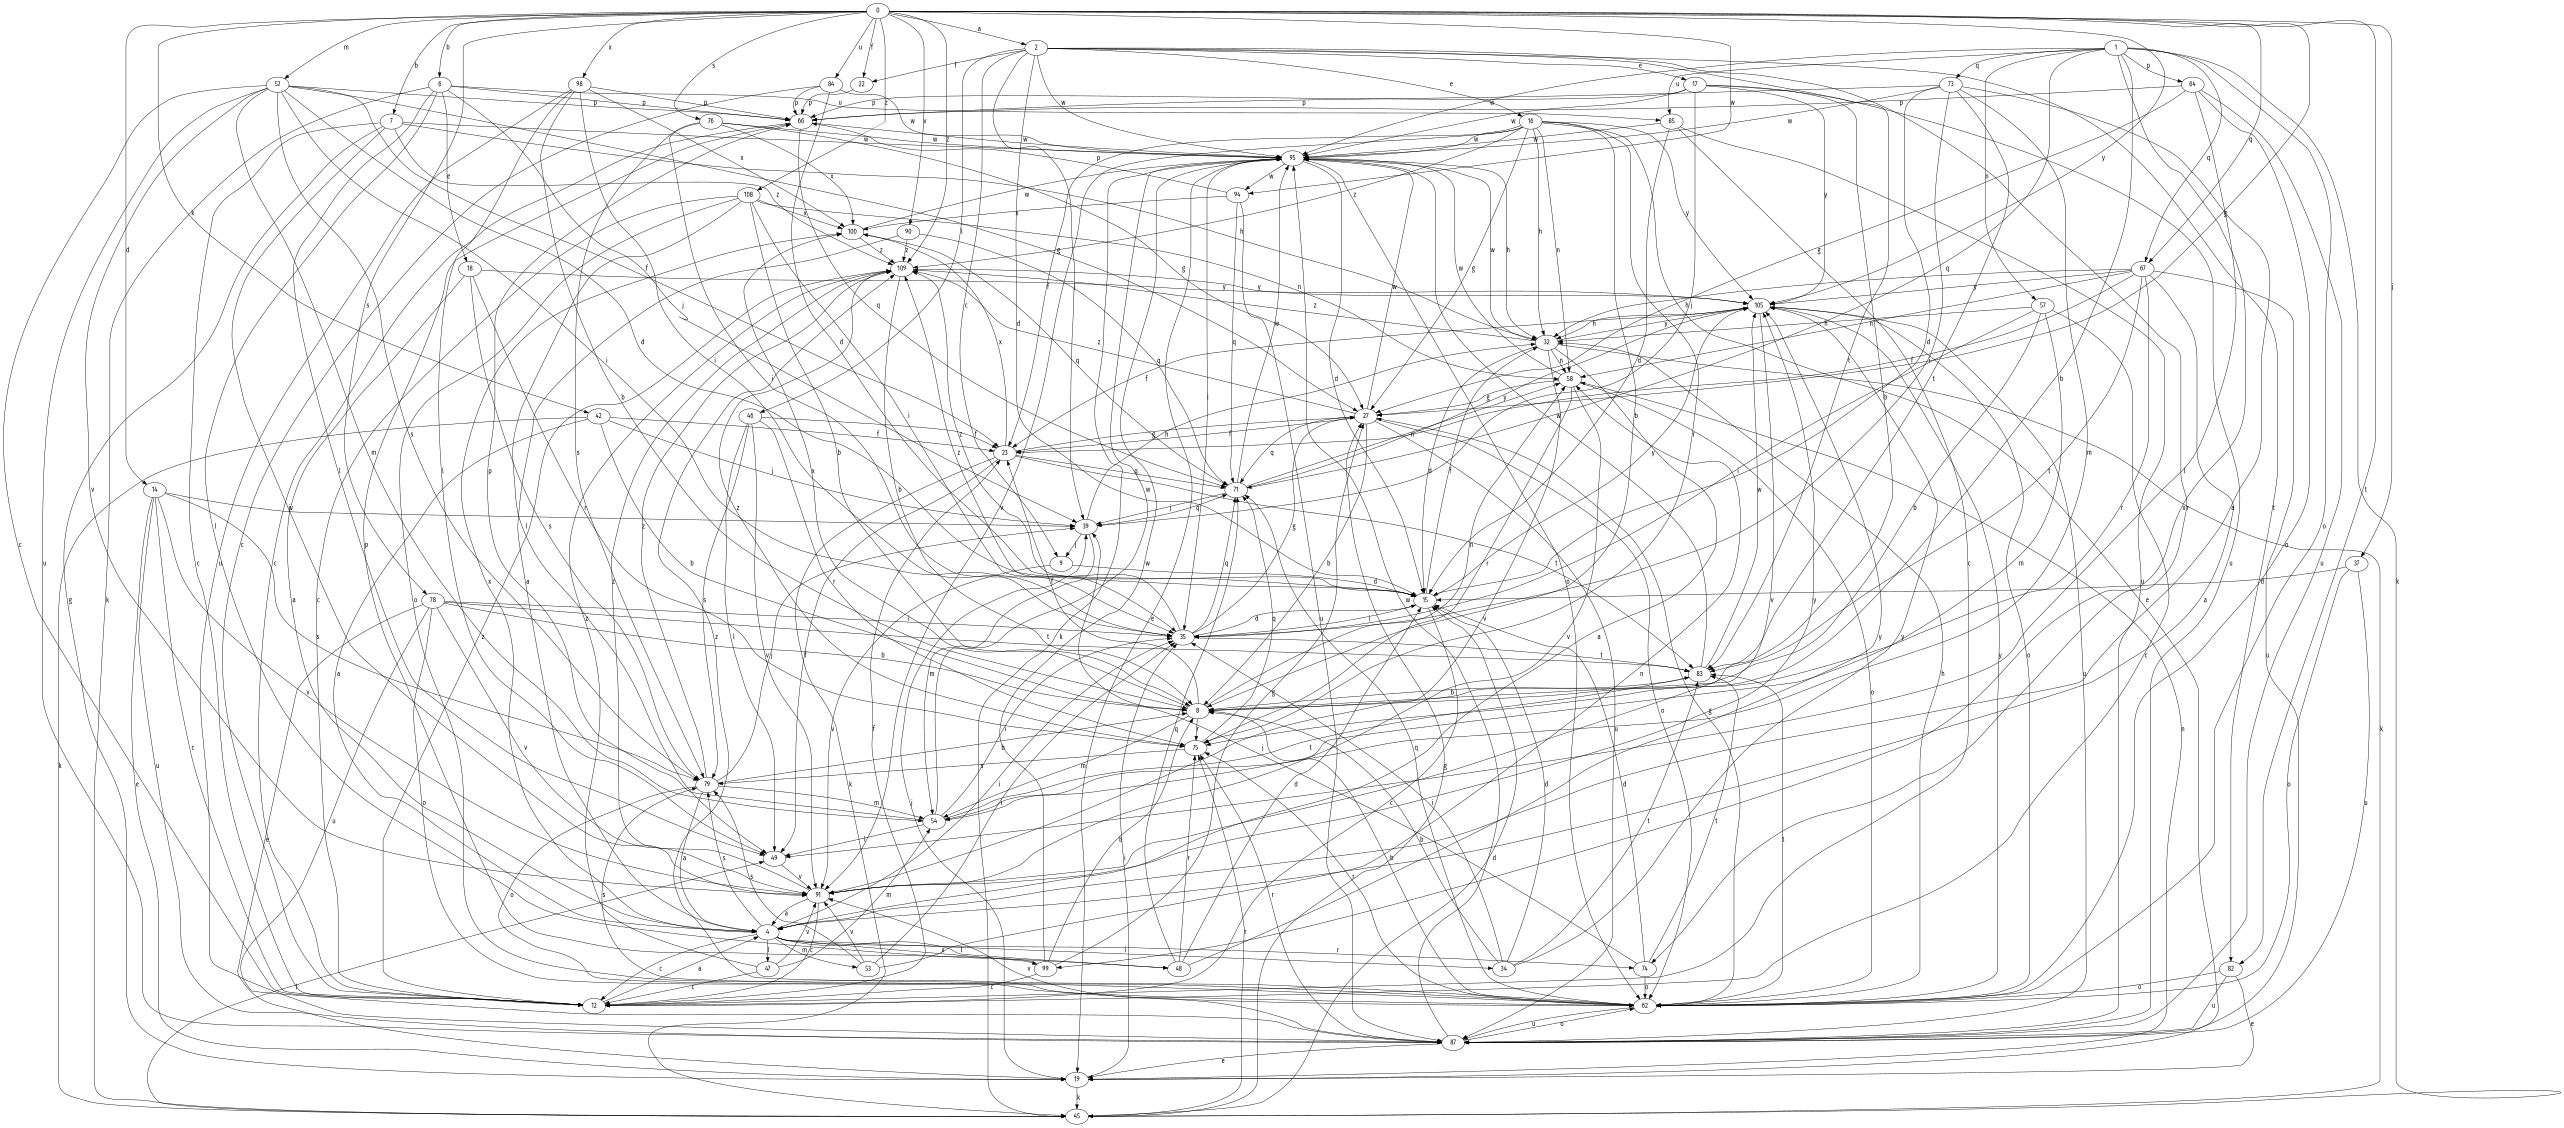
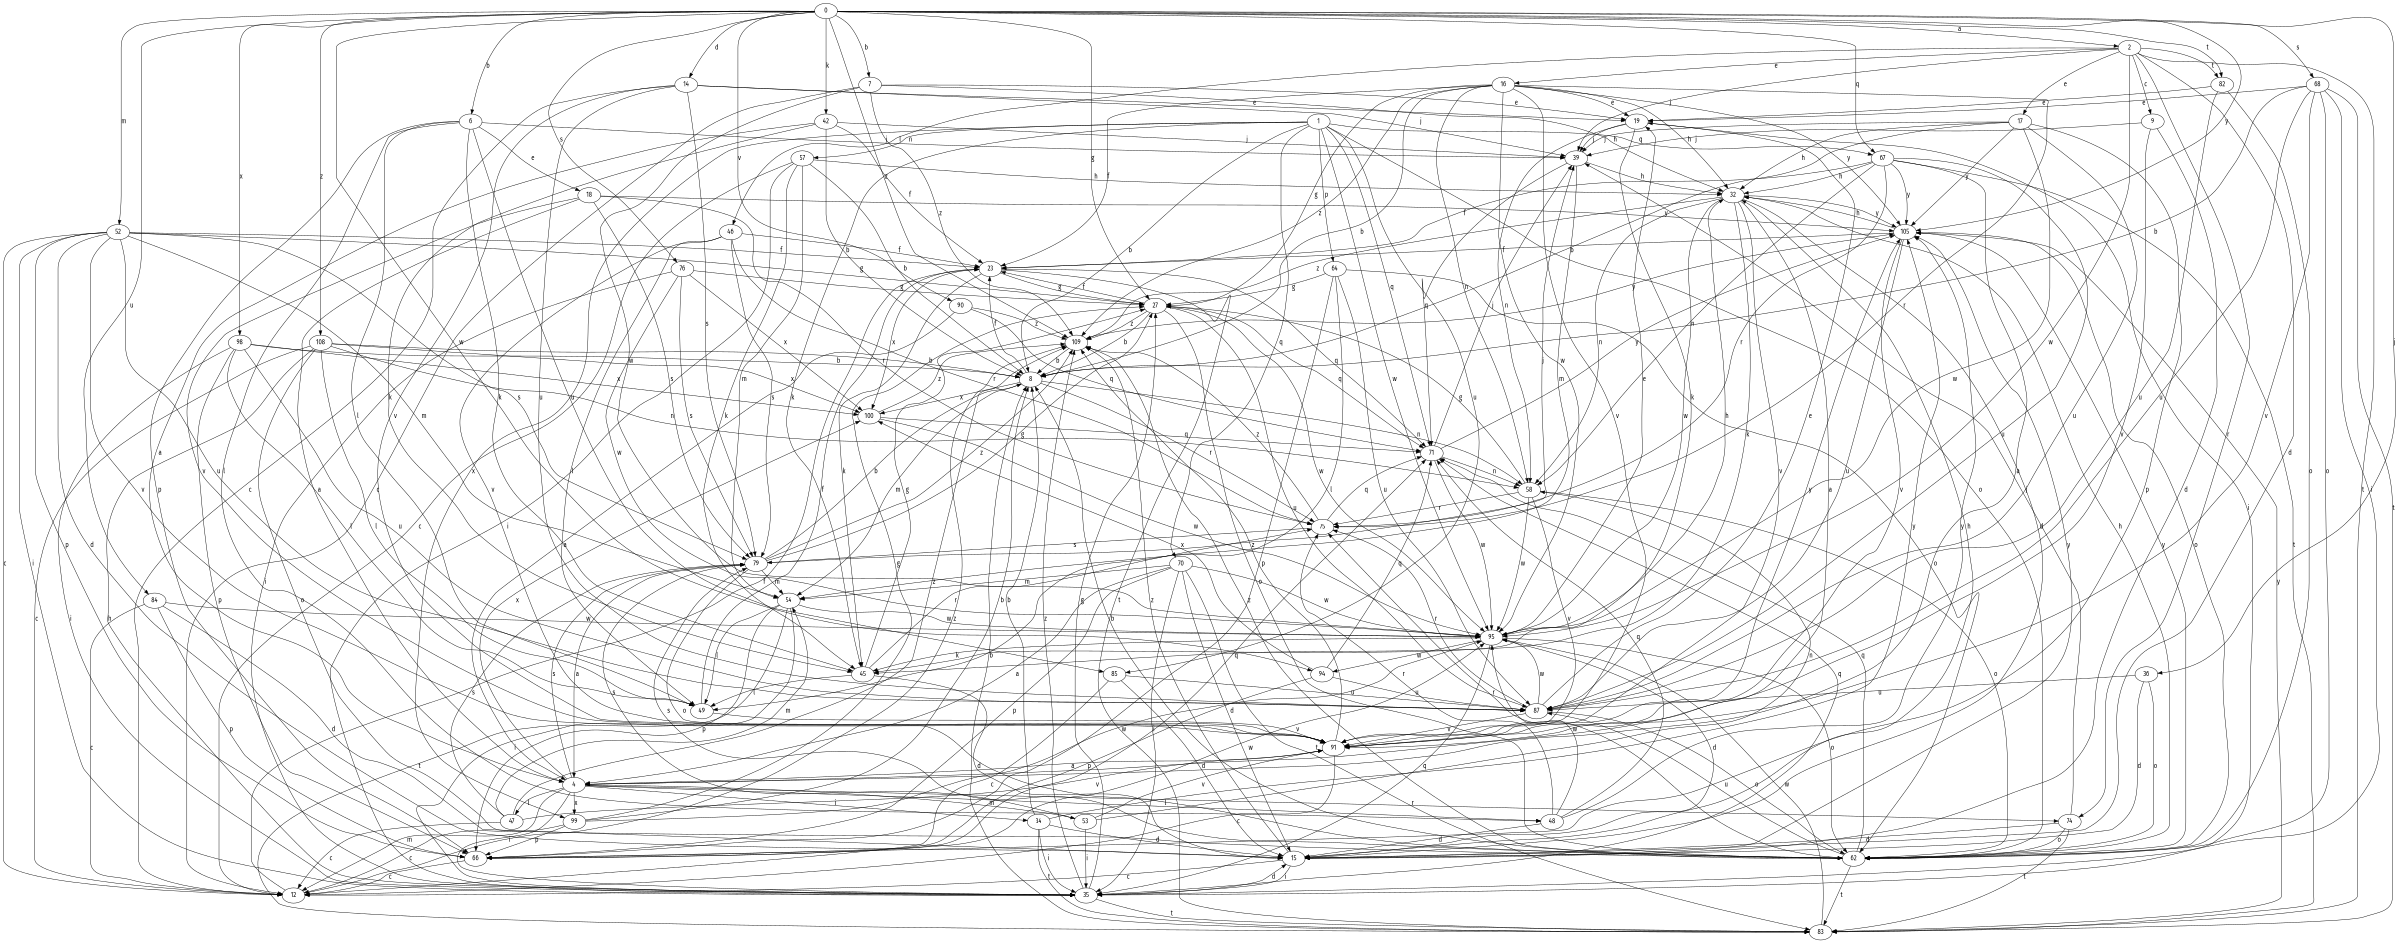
node "22": removed
node "73": label "73" -> "70"
edge "17" -> "32": added, label "h"
edge "85" -> "95": now "48" -> "95"
edge "95" -> "35": label "i" -> "q"
edge "108" -> "35": label "i" -> "h"
edge "57" -> "45": added, label "k"
edge "15" -> "32": label "f" -> "h"
edge "83" -> "105": label "w" -> "y"
edge "39" -> "9": reversed
node "37": label "37" -> "36"
edge "7" -> "19": label "g" -> "e"
node "78": label "78" -> "68"
edge "23" -> "49": reversed
edge "7" -> "91": now "18" -> "91"
edge "47" -> "79": added, label "s"
edge "62" -> "27": now "79" -> "27"
edge "4" -> "12": label "c" -> "m"
edge "12" -> "4": removed, label "a"
